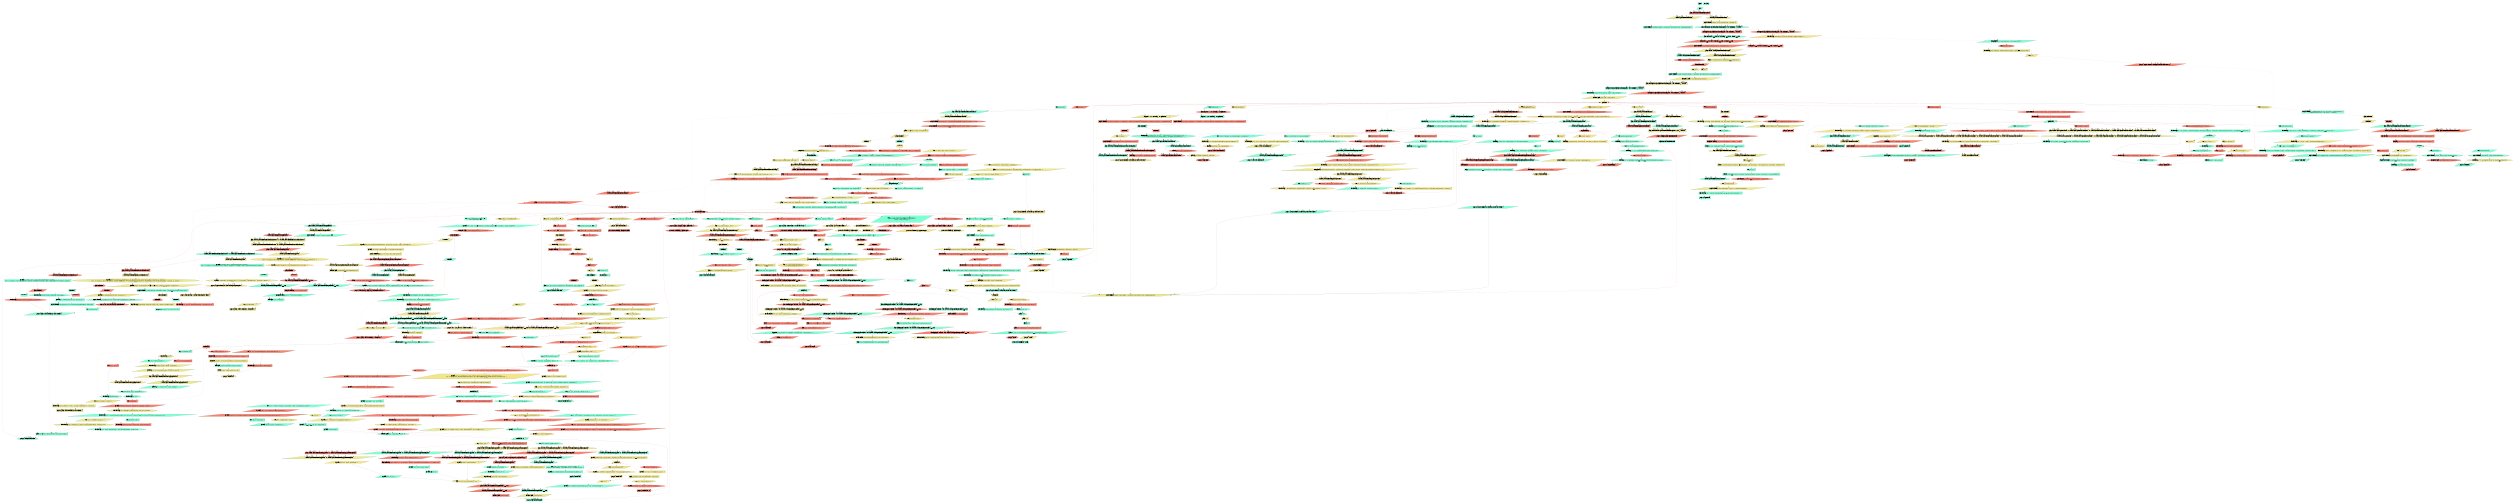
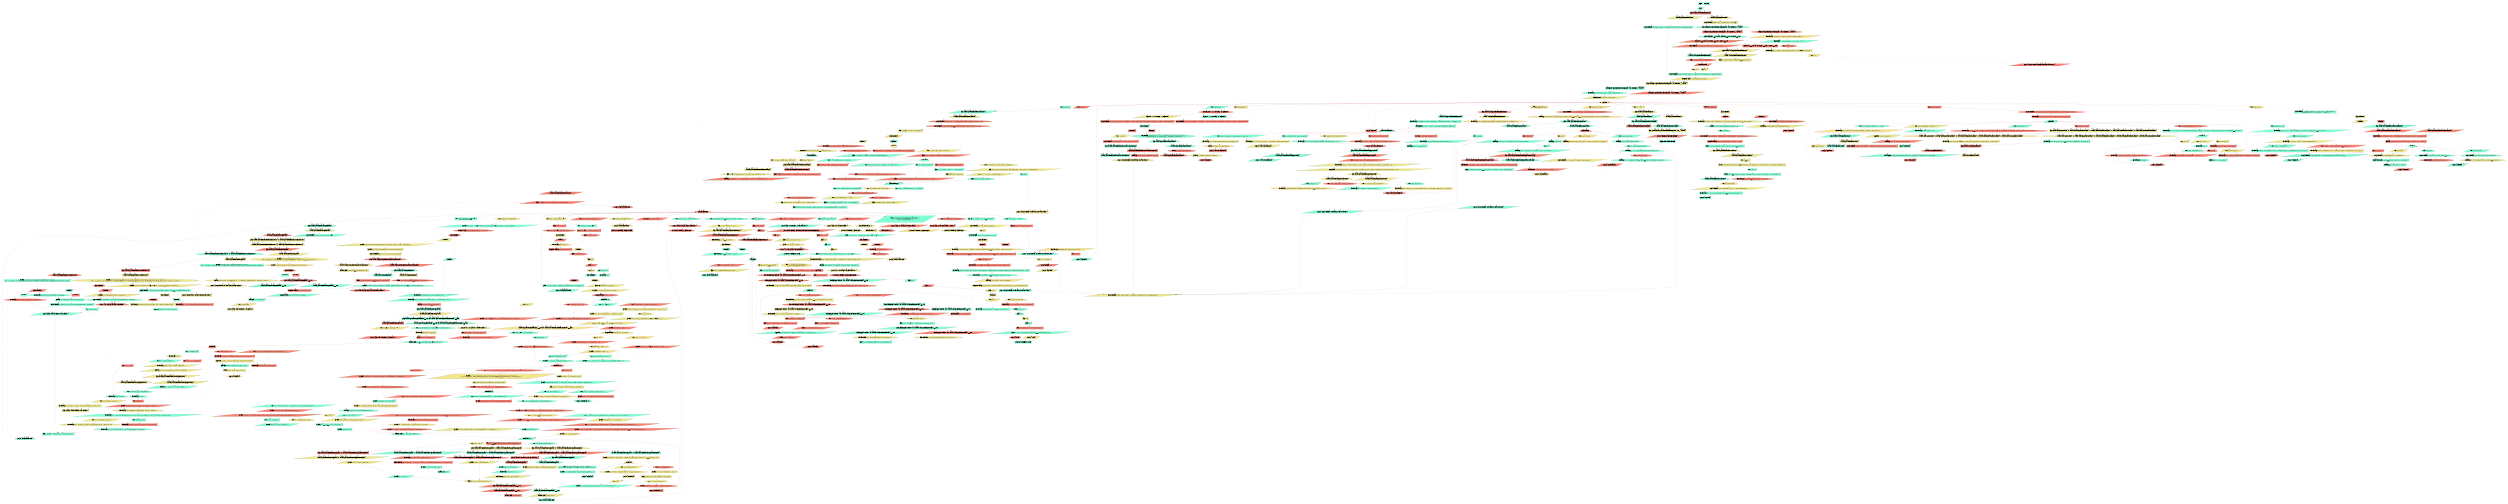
node "Volition: 这绝对是你听过的最烦人的东西——感觉就像有人在你的耳朵里大便。": shape ellipse -> folder
